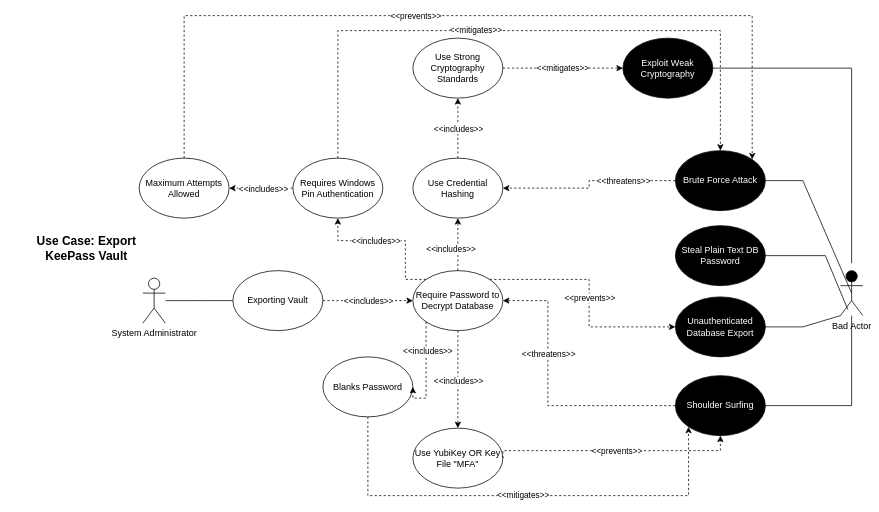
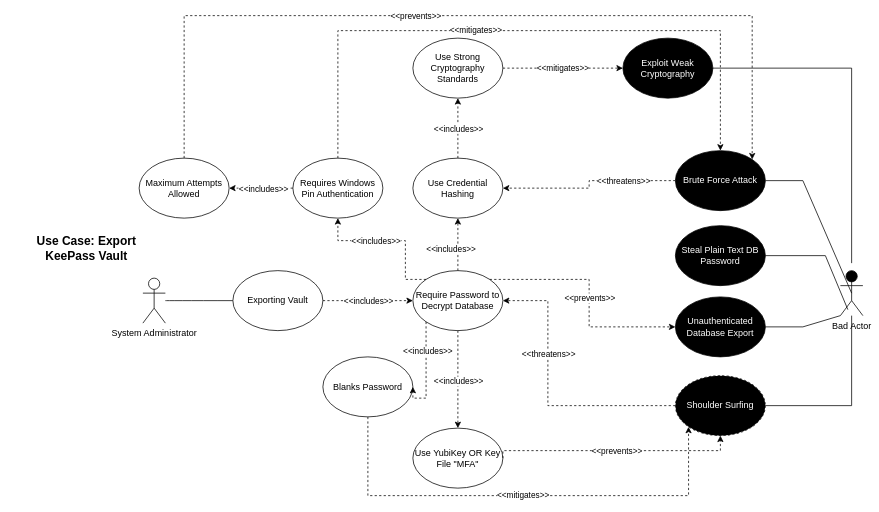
node "Shoulder Surfing": style solid -> dashed
